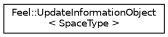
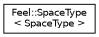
node "Feel::UpdateInformationObject < SpaceType >": label "Feel::UpdateInformationObject < SpaceType >" -> "Feel::SpaceType < SpaceType >"
